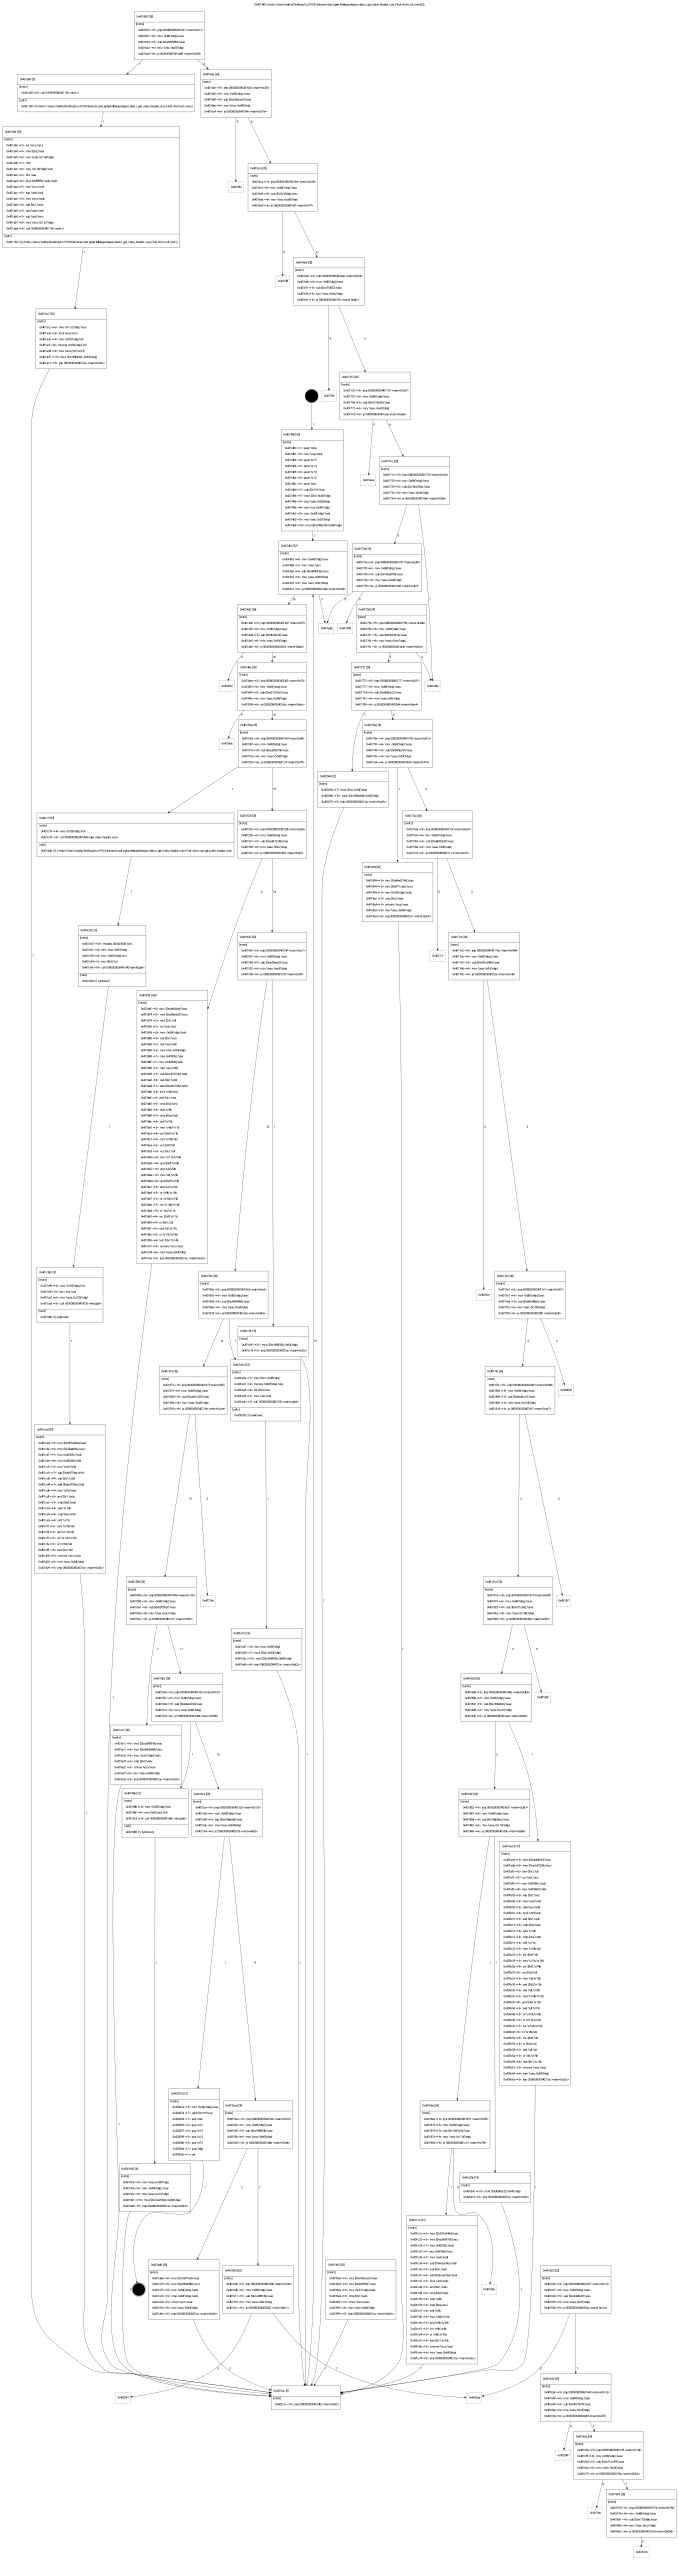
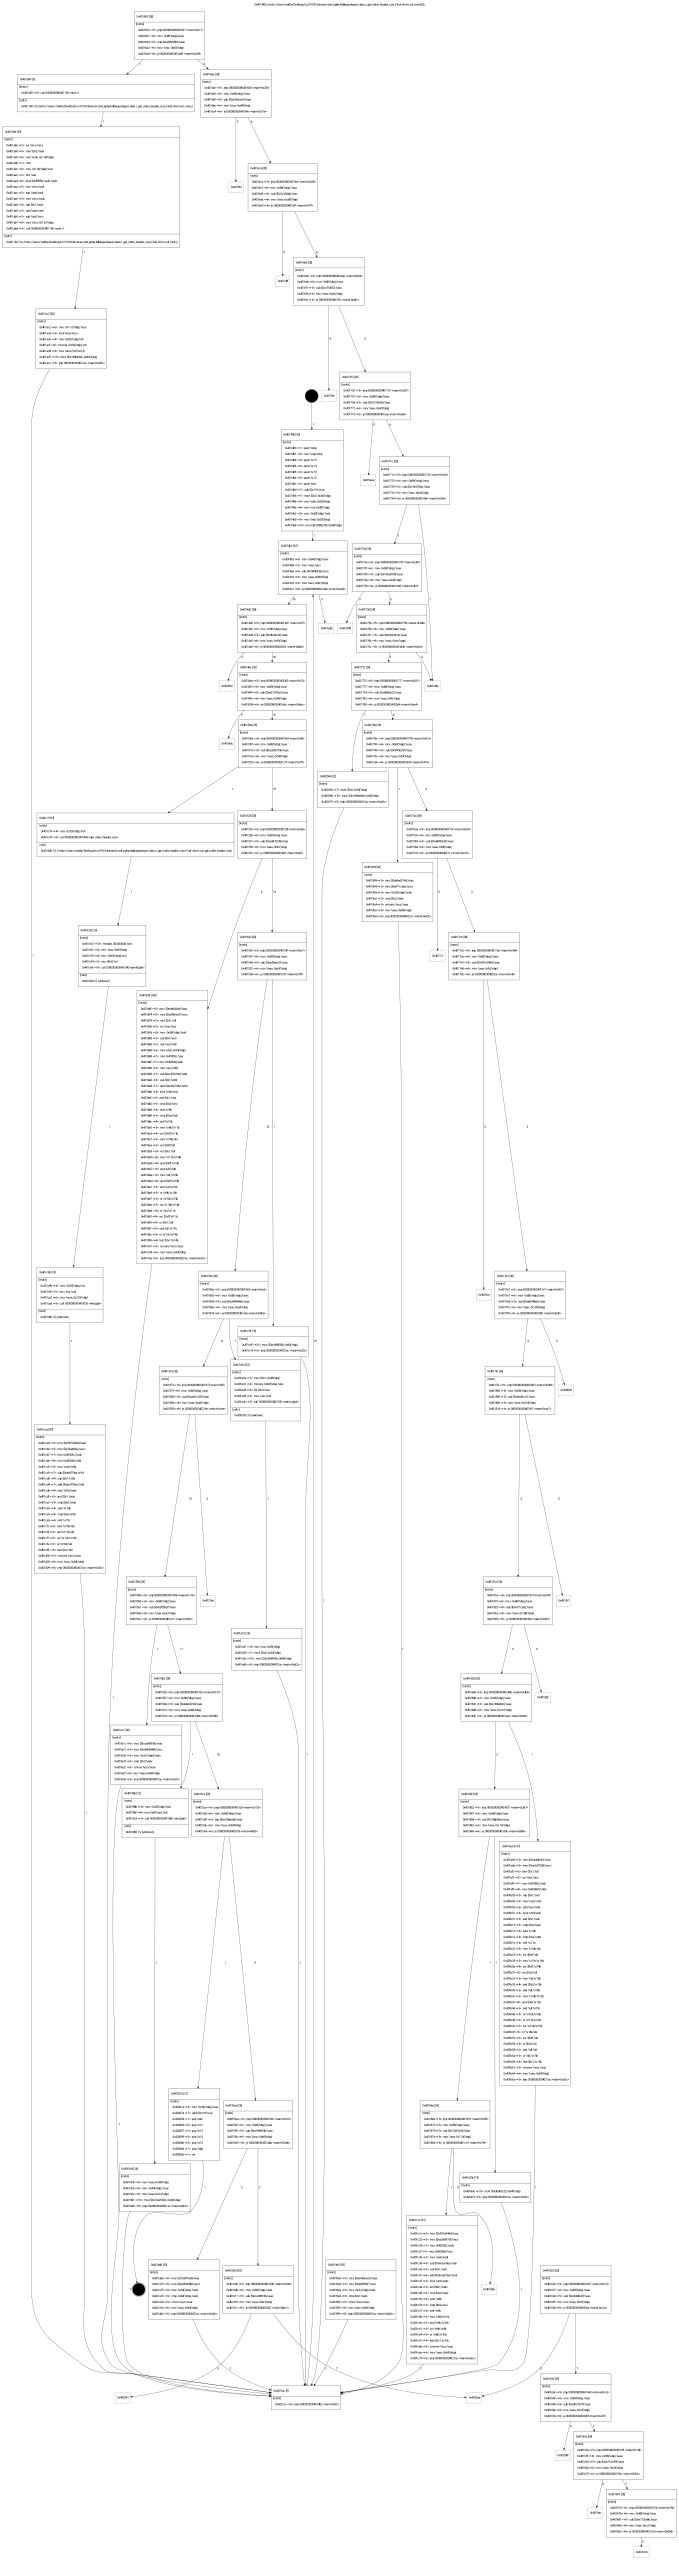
edge "0x40173a [28]" -> "0x401edb": now "0x40173a [28]" -> "0x401756 [28]"
